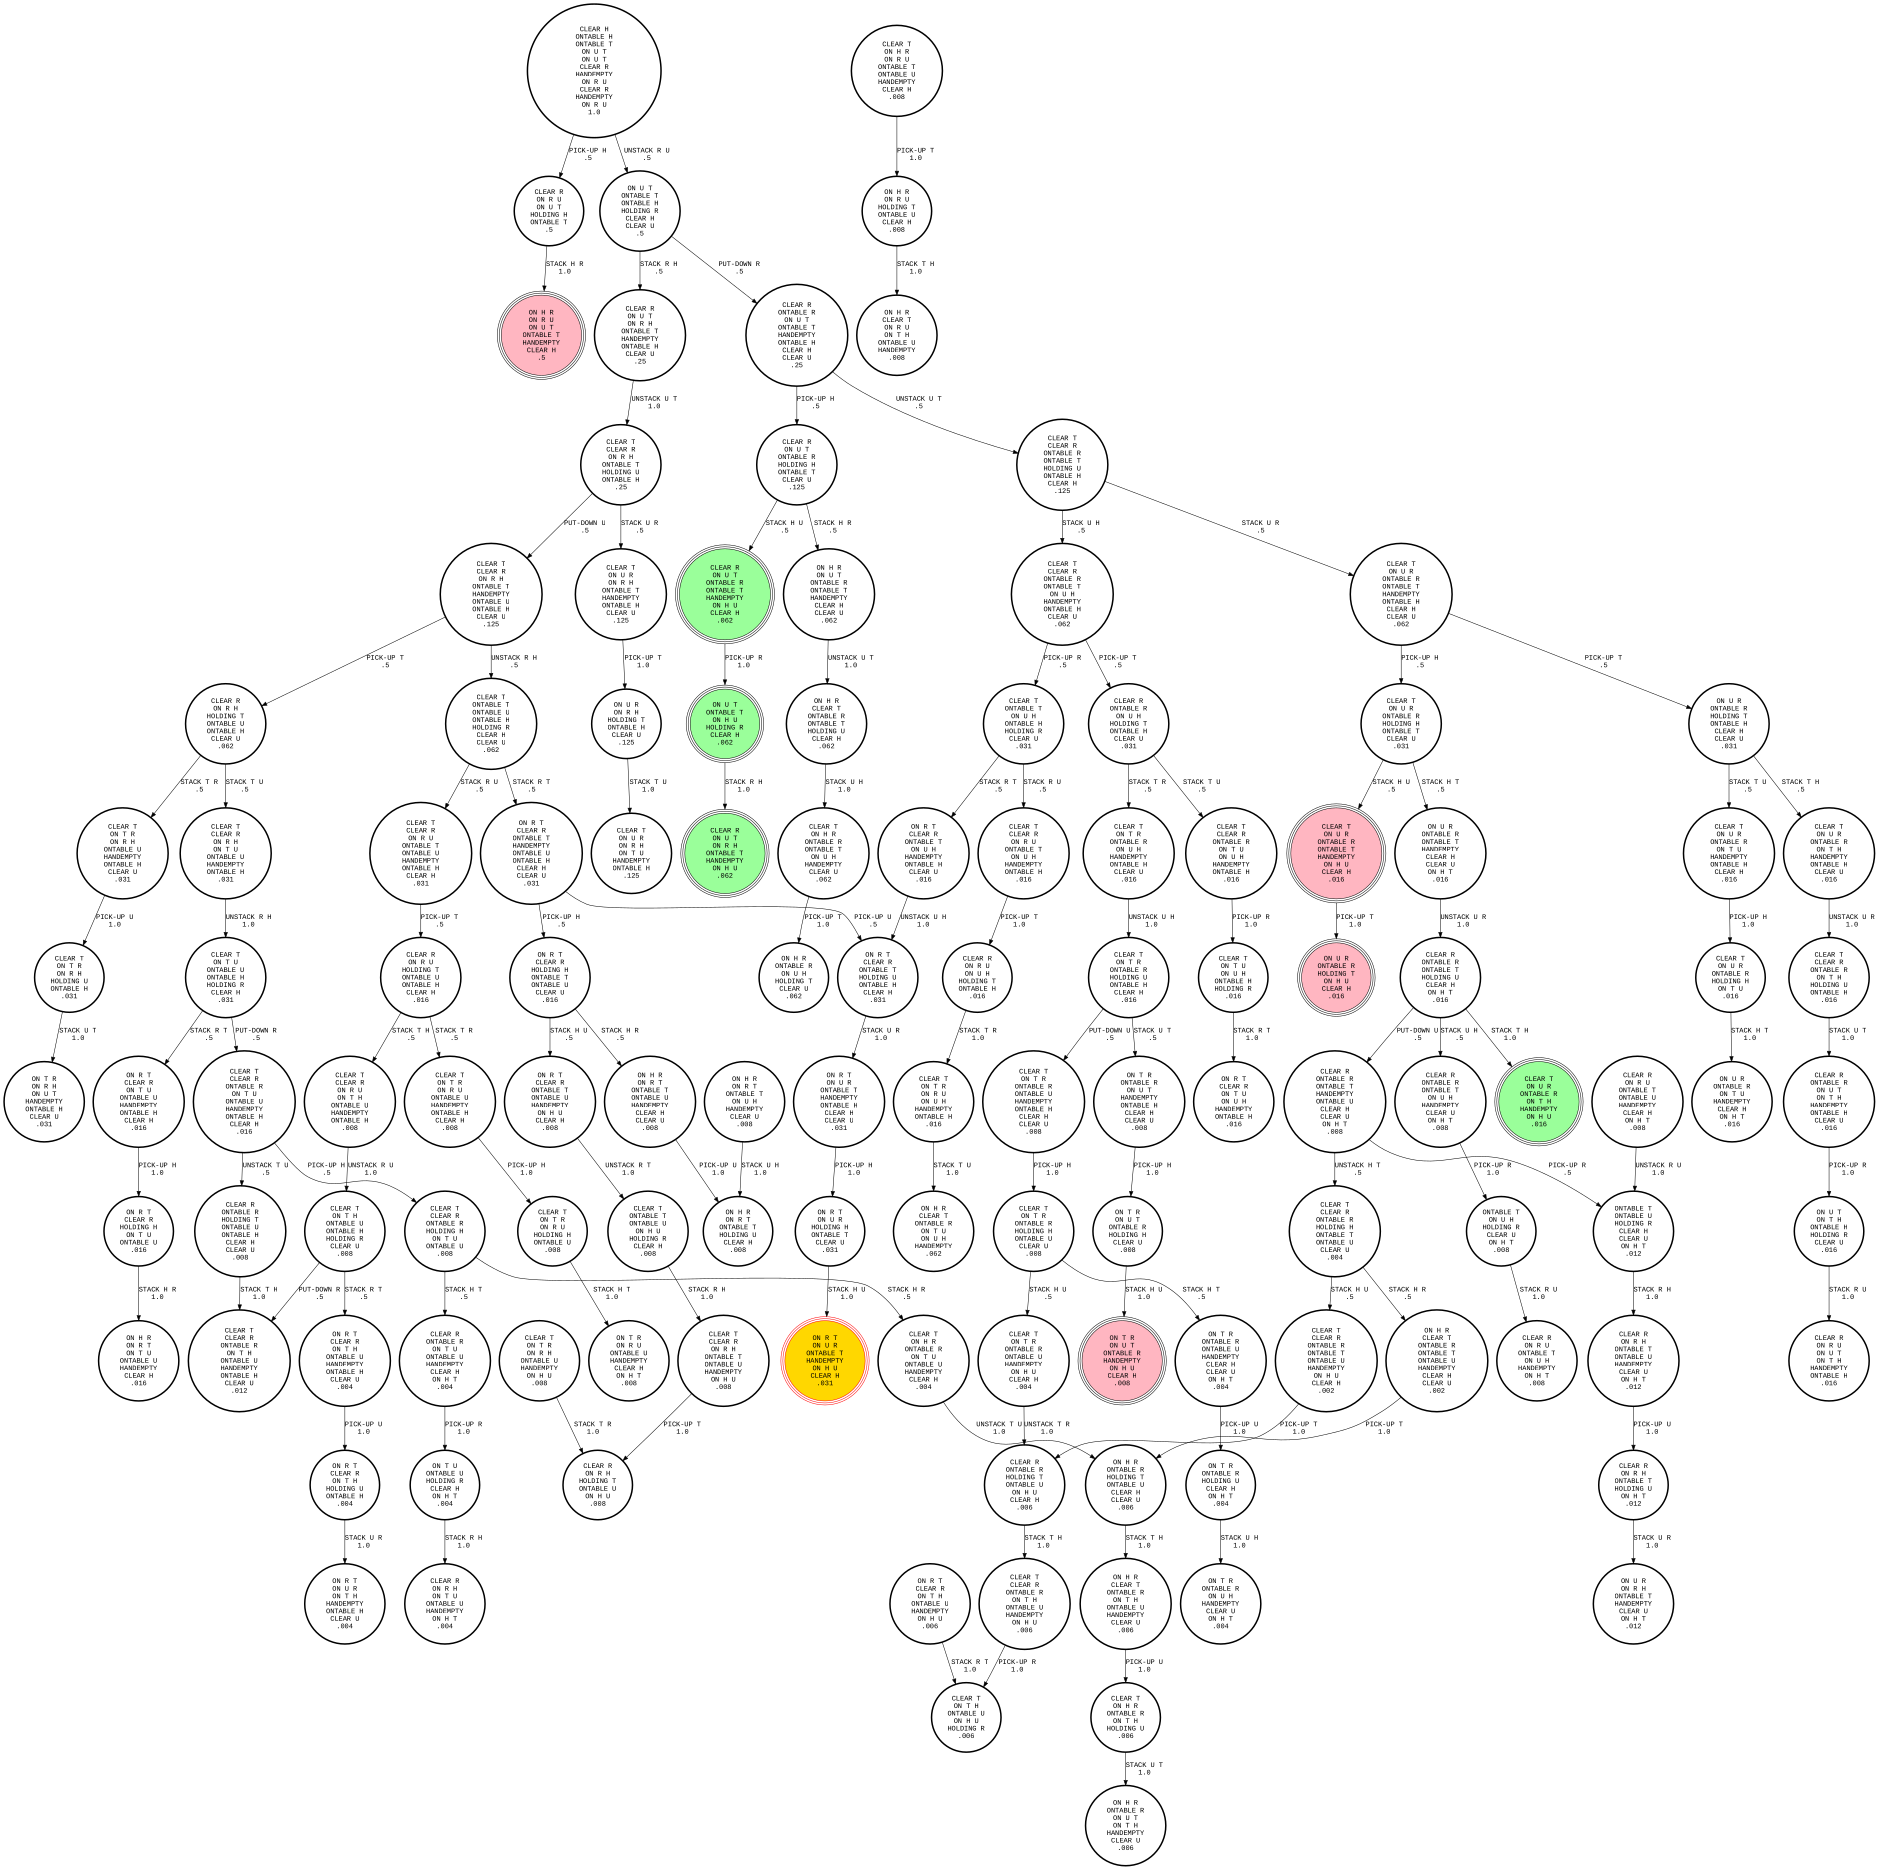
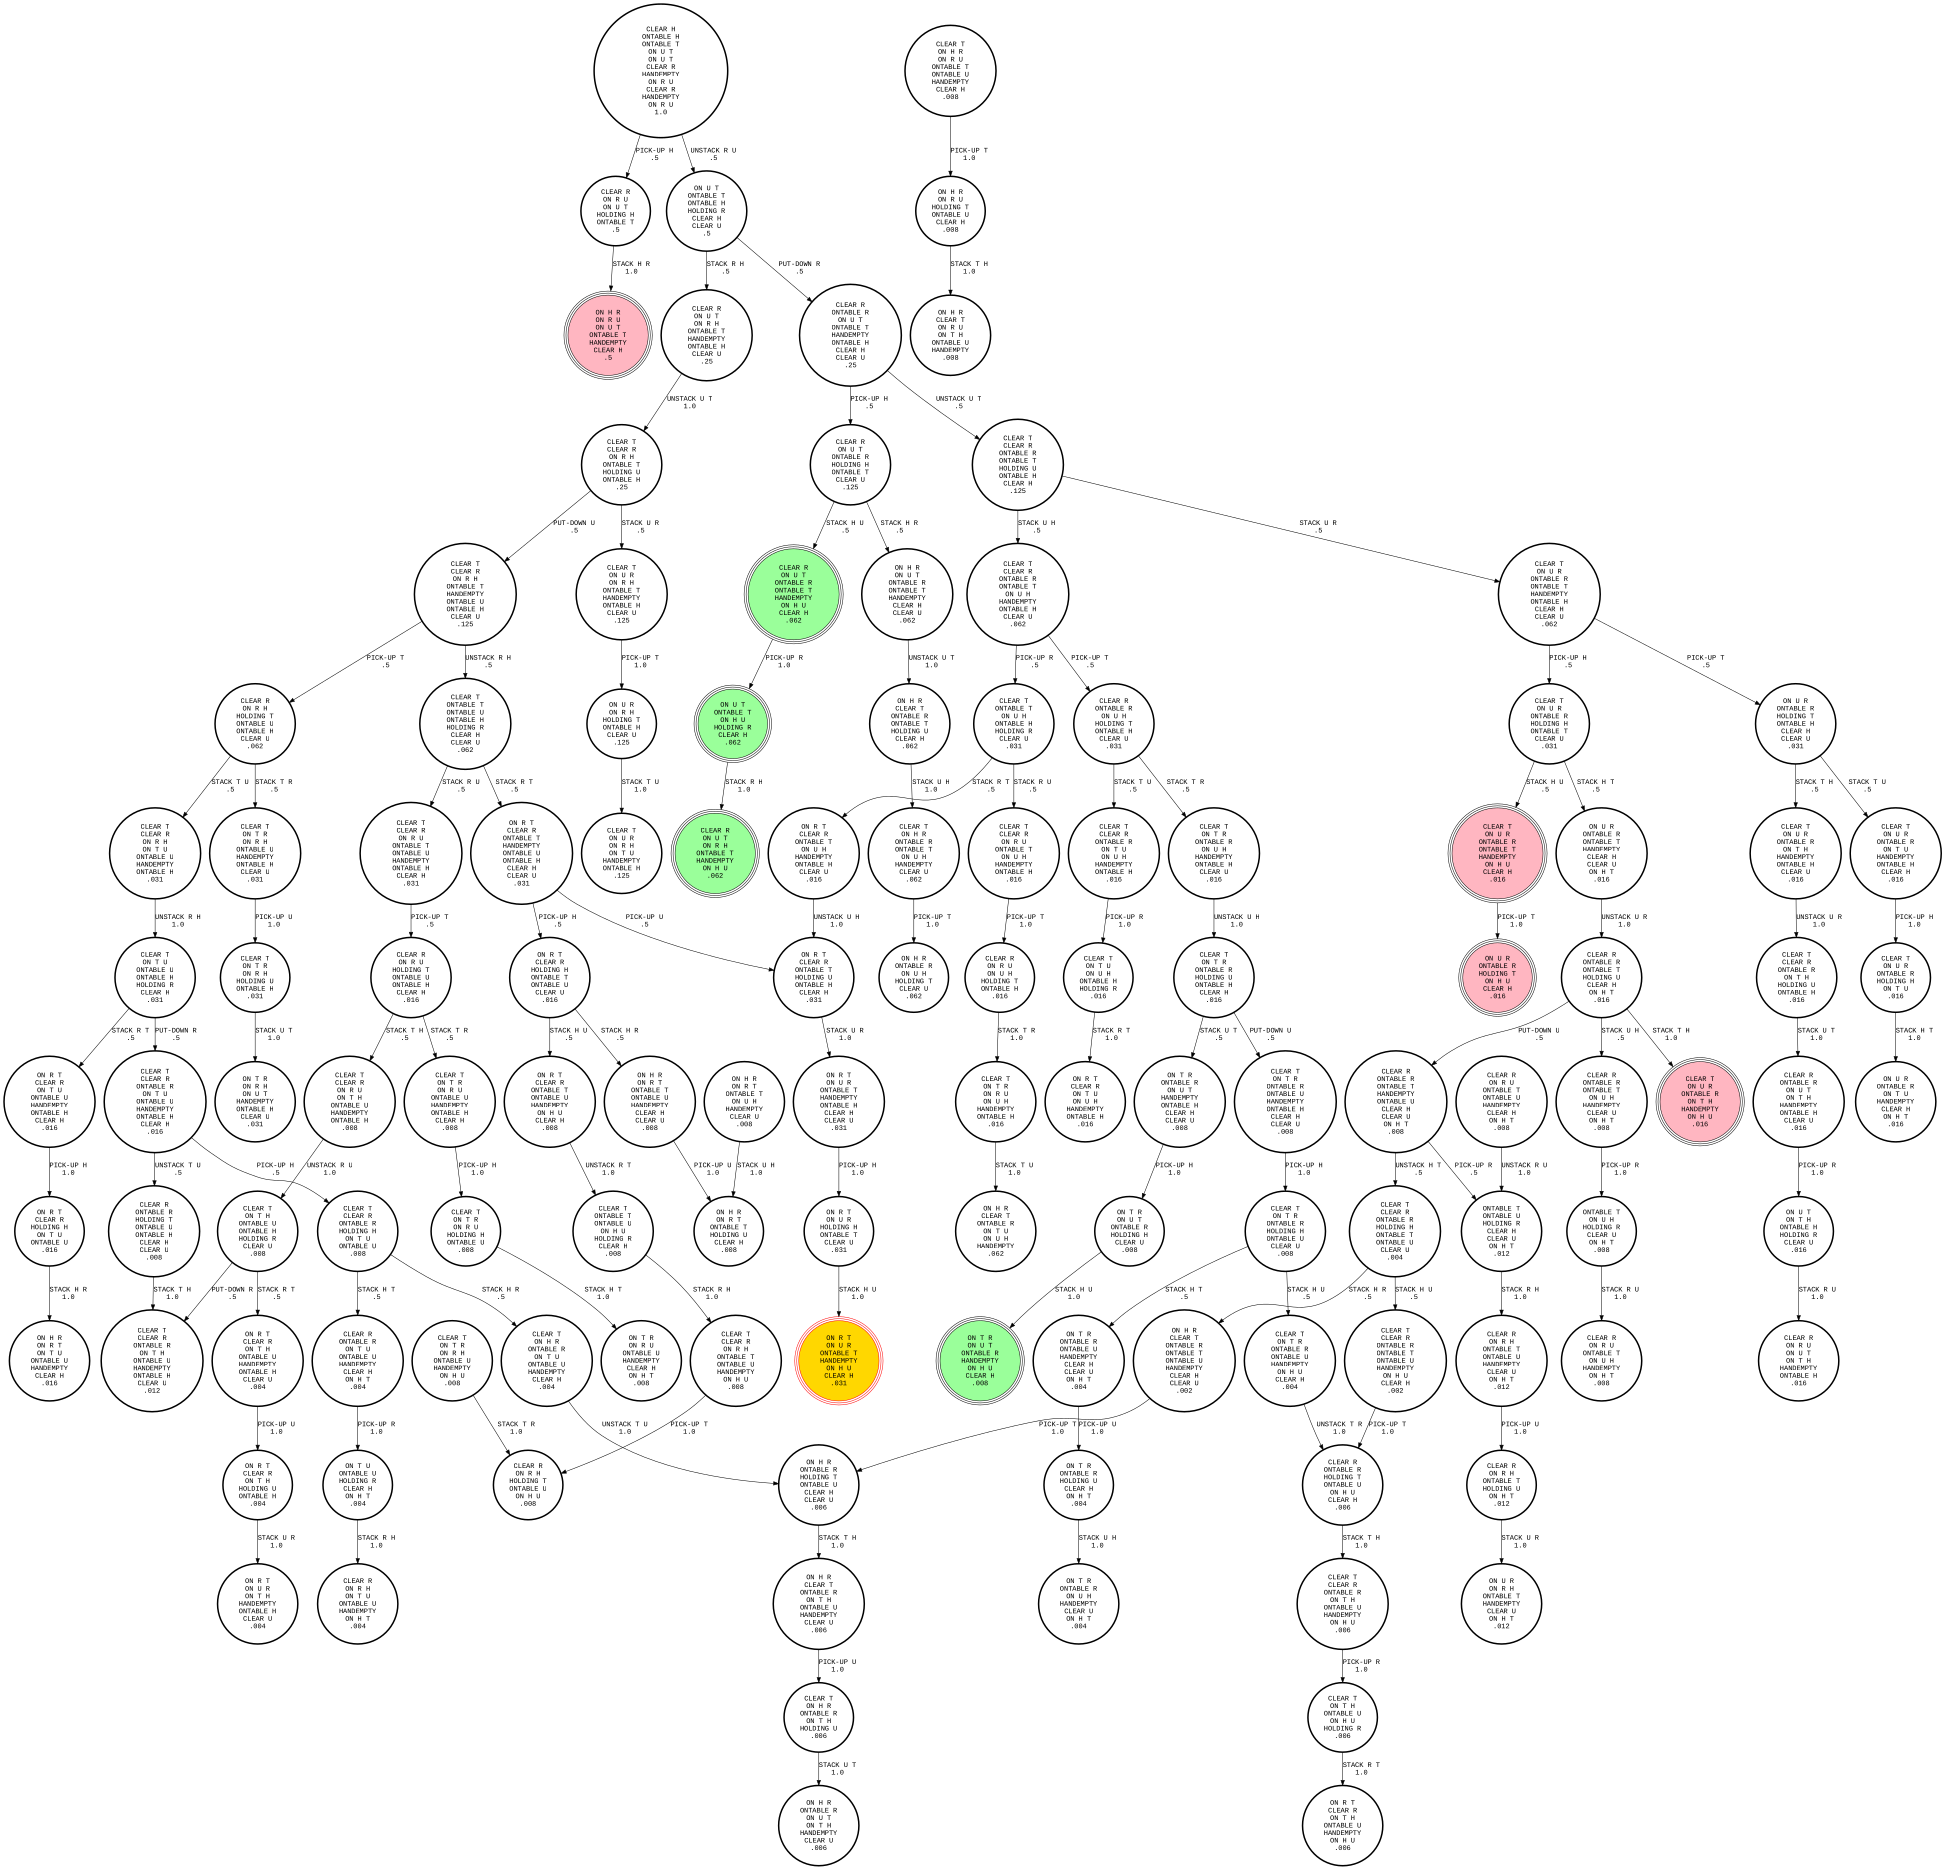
node "CLEAR T ON U R ONTABLE R ON T H HANDEMPTY ON H U .016": fillcolor palegreen1 -> lightpink
node "ON T R ON U T ONTABLE R HANDEMPTY ON H U CLEAR H .008": fillcolor lightpink -> palegreen1
edge "ON R T CLEAR R ON T H ONTABLE U HANDEMPTY ON H U .006" -> "CLEAR T ON T H ONTABLE U ON H U HOLDING R .006": reversed
